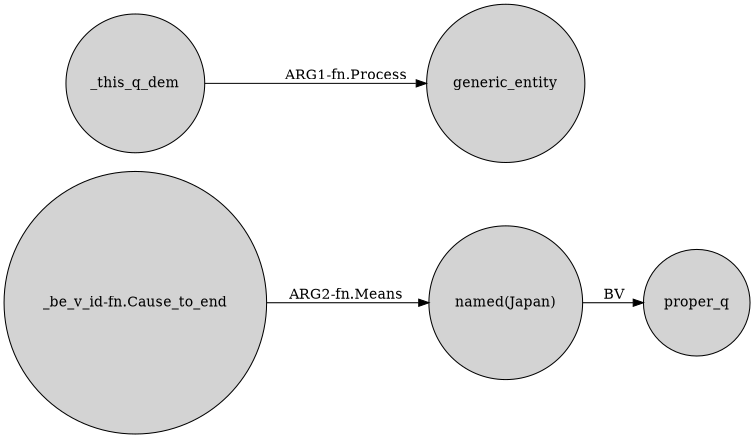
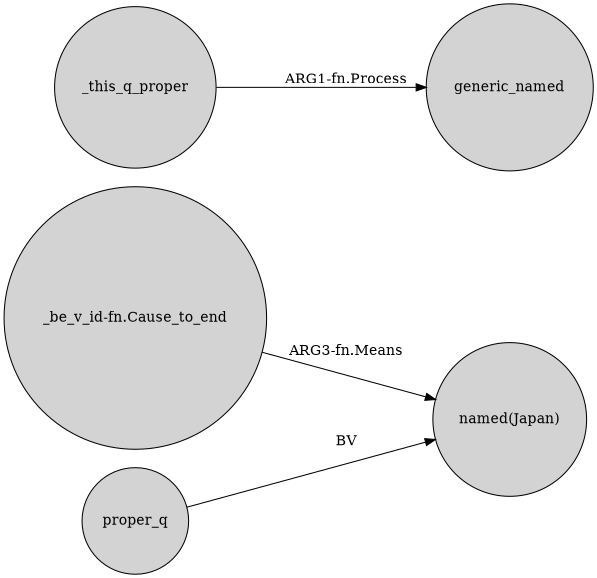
node "_this_q_dem": label "_this_q_dem" -> "_this_q_proper"
node "generic_entity": label "generic_entity" -> "generic_named"
edge "_be_v_id-fn.Cause_to_end" -> "named(Japan)": label "ARG2-fn.Means" -> "ARG3-fn.Means"
edge "named(Japan)" -> "proper_q": reversed
